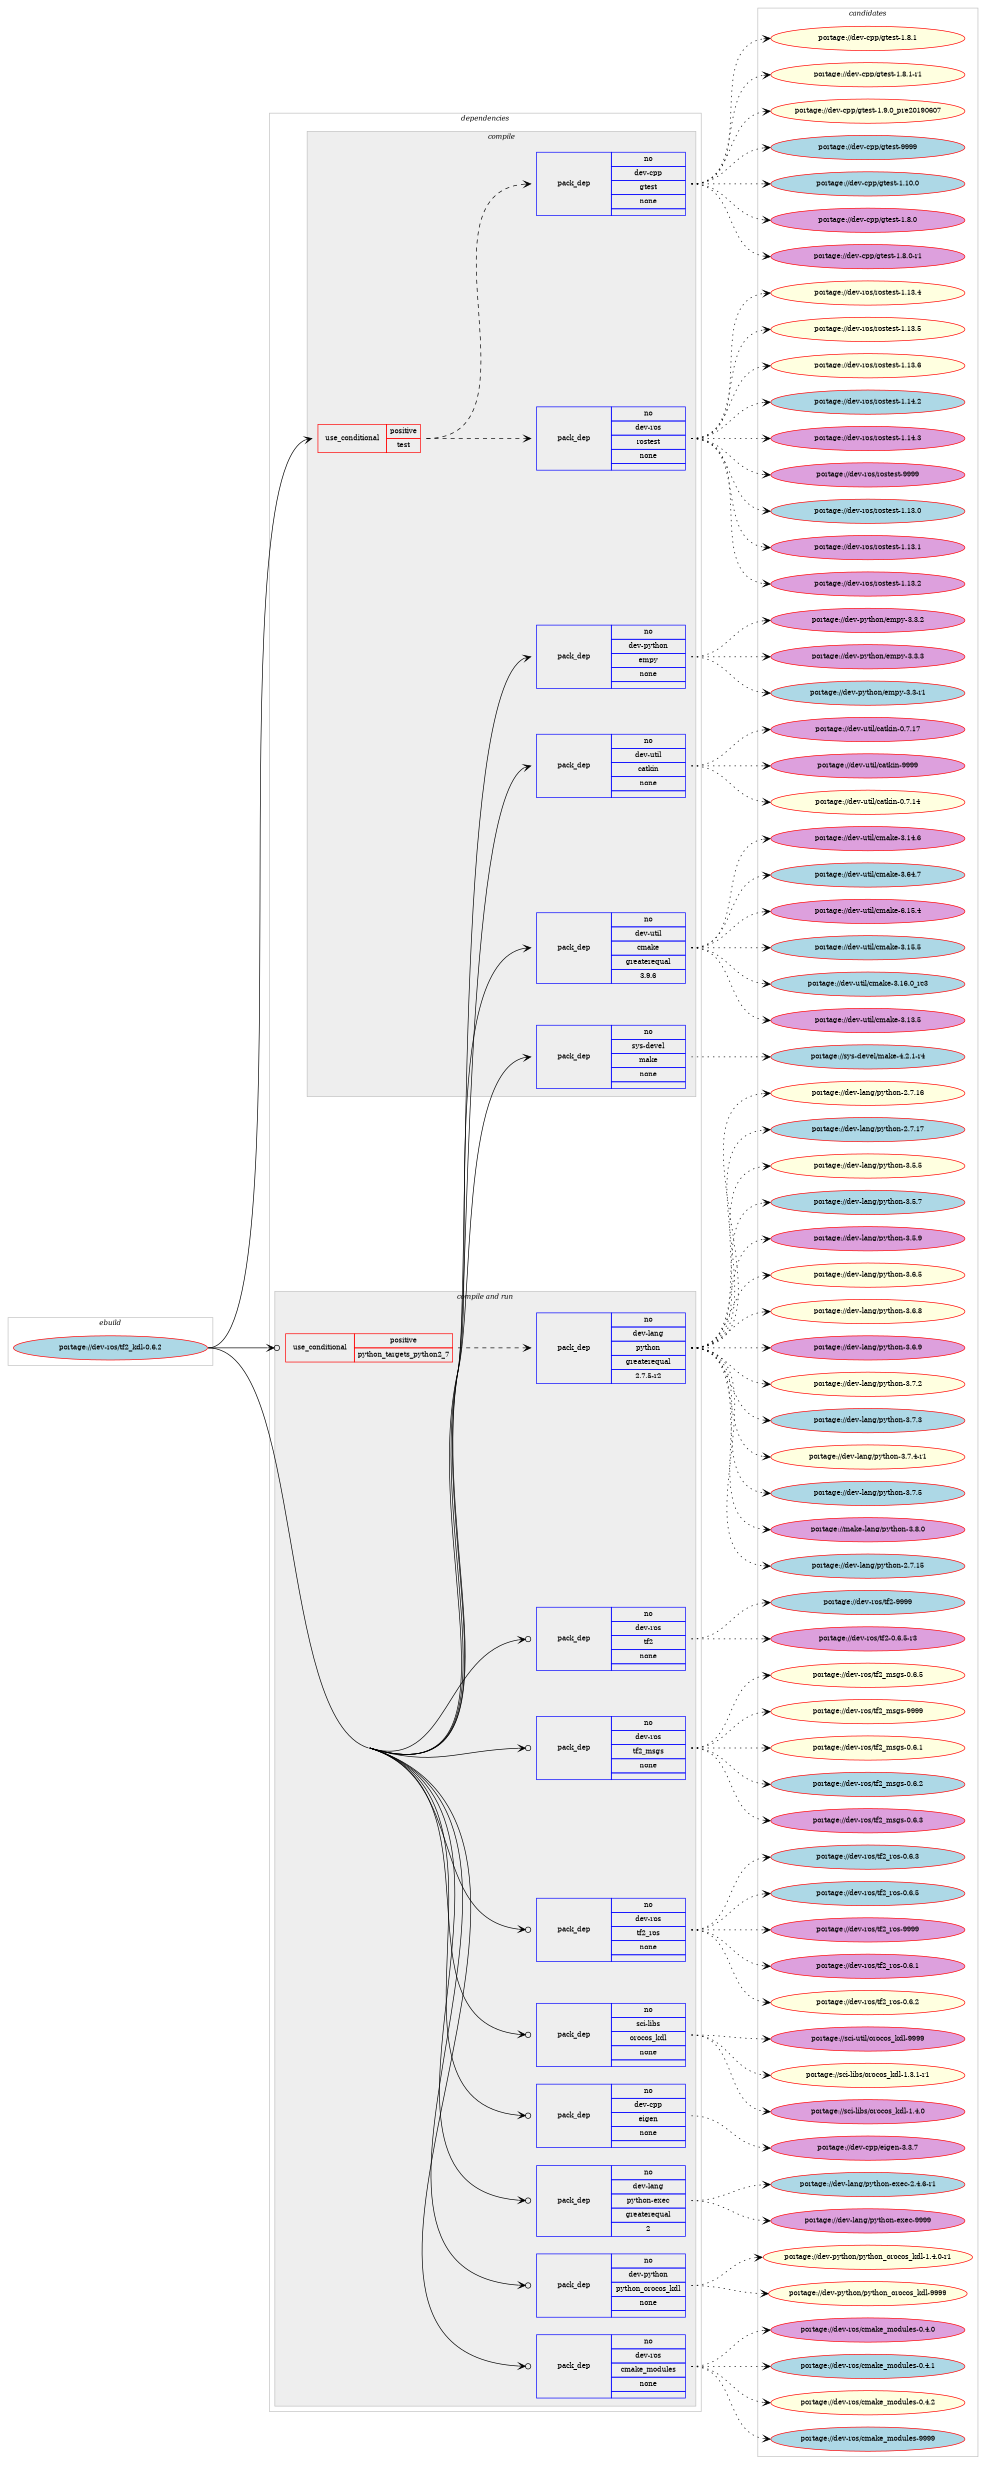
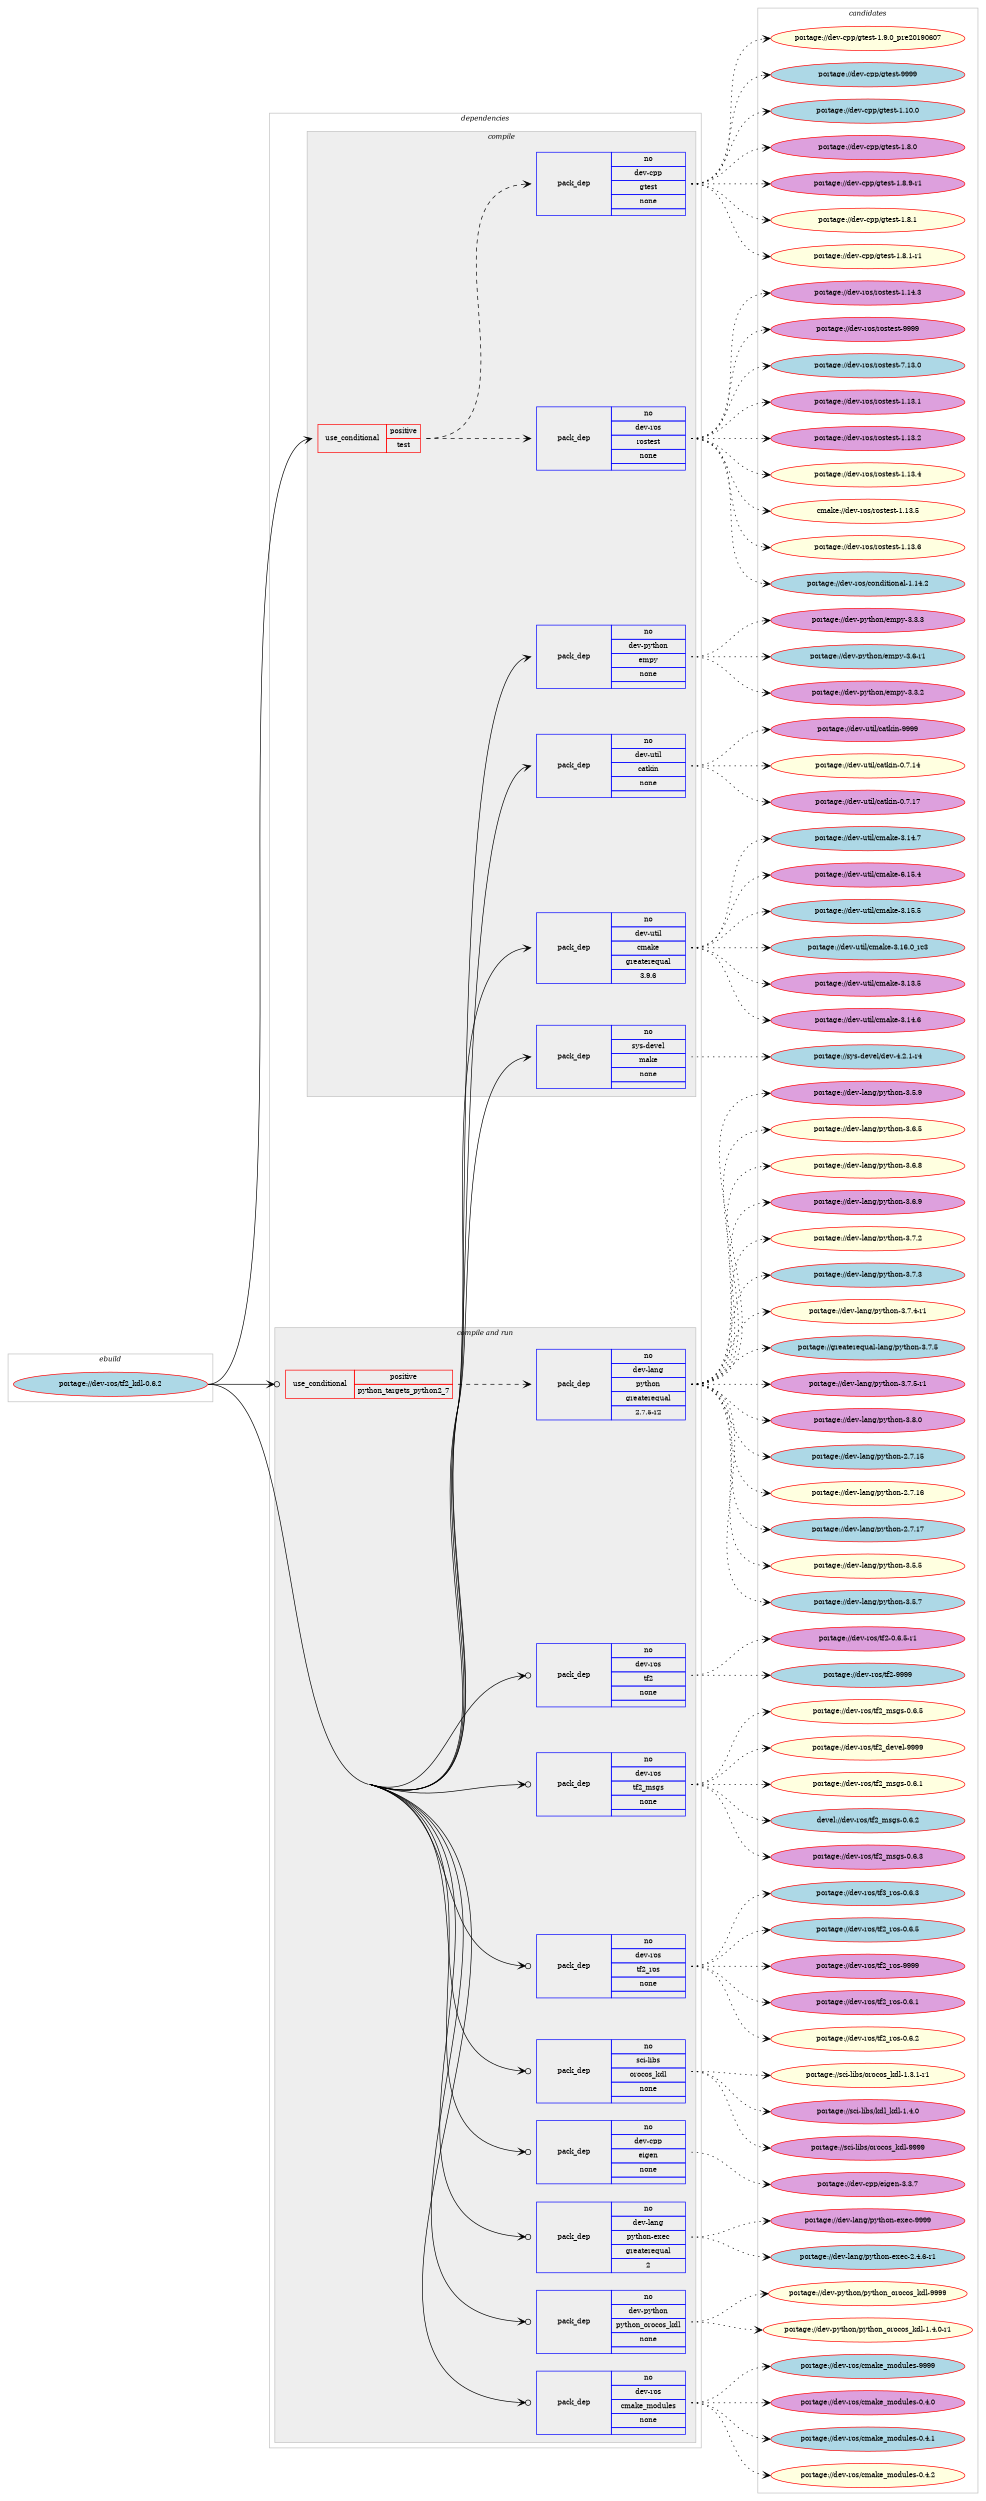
node "portage://dev-cpp/gtest-1.8.0-r1": label "portage://dev-cpp/gtest-1.8.0-r1" -> "portage://dev-cpp/gtest-1.8.9-r1"
node "portage://dev-ros/rostest-1.13.5": label "portage://dev-ros/rostest-1.13.5" -> "cmake://dev-ros/rostest-1.13.5"
node "portage://dev-ros/rostest-1.14.2": label "portage://dev-ros/rostest-1.14.2" -> "portage://dev-ros/conditional-1.14.2"
node "portage://dev-ros/rostest-1.13.0": label "portage://dev-ros/rostest-1.13.0" -> "portage://dev-ros/rostest-7.13.0"
node "portage://dev-python/empy-3.3-r1": label "portage://dev-python/empy-3.3-r1" -> "portage://dev-python/empy-3.6-r1"
node "portage://dev-util/cmake-3.64.7": label "portage://dev-util/cmake-3.64.7" -> "portage://dev-util/cmake-3.14.7"
node "portage://sys-devel/make-4.2.1-r4": label "portage://sys-devel/make-4.2.1-r4" -> "portage://sys-devel/dev-4.2.1-r4"
node "portage://dev-lang/python-3.7.5-r1": added
node "portage://dev-lang/python-3.7.5": label "portage://dev-lang/python-3.7.5" -> "portage://greaterequal-lang/python-3.7.5"
node "portage://make-lang/python-3.8.0": label "portage://make-lang/python-3.8.0" -> "portage://dev-lang/python-3.8.0"
node "portage://dev-ros/tf2-0.6.5-r3": label "portage://dev-ros/tf2-0.6.5-r3" -> "portage://dev-ros/tf2-0.6.5-r1"
node "portage://dev-ros/tf2_msgs-9999": label "portage://dev-ros/tf2_msgs-9999" -> "portage://dev-ros/tf2_devel-9999"
node "portage://dev-ros/tf2_msgs-0.6.2": label "portage://dev-ros/tf2_msgs-0.6.2" -> "devel://dev-ros/tf2_msgs-0.6.2"
node "portage://dev-ros/tf2_ros-0.6.3": label "portage://dev-ros/tf2_ros-0.6.3" -> "portage://dev-ros/tf3_ros-0.6.3"
node "portage://sci-util/orocos_kdl-9999": label "portage://sci-util/orocos_kdl-9999" -> "portage://sci-libs/orocos_kdl-9999"
node "portage://sci-libs/orocos_kdl-1.4.0": label "portage://sci-libs/orocos_kdl-1.4.0" -> "portage://sci-libs/kdl_kdl-1.4.0"
